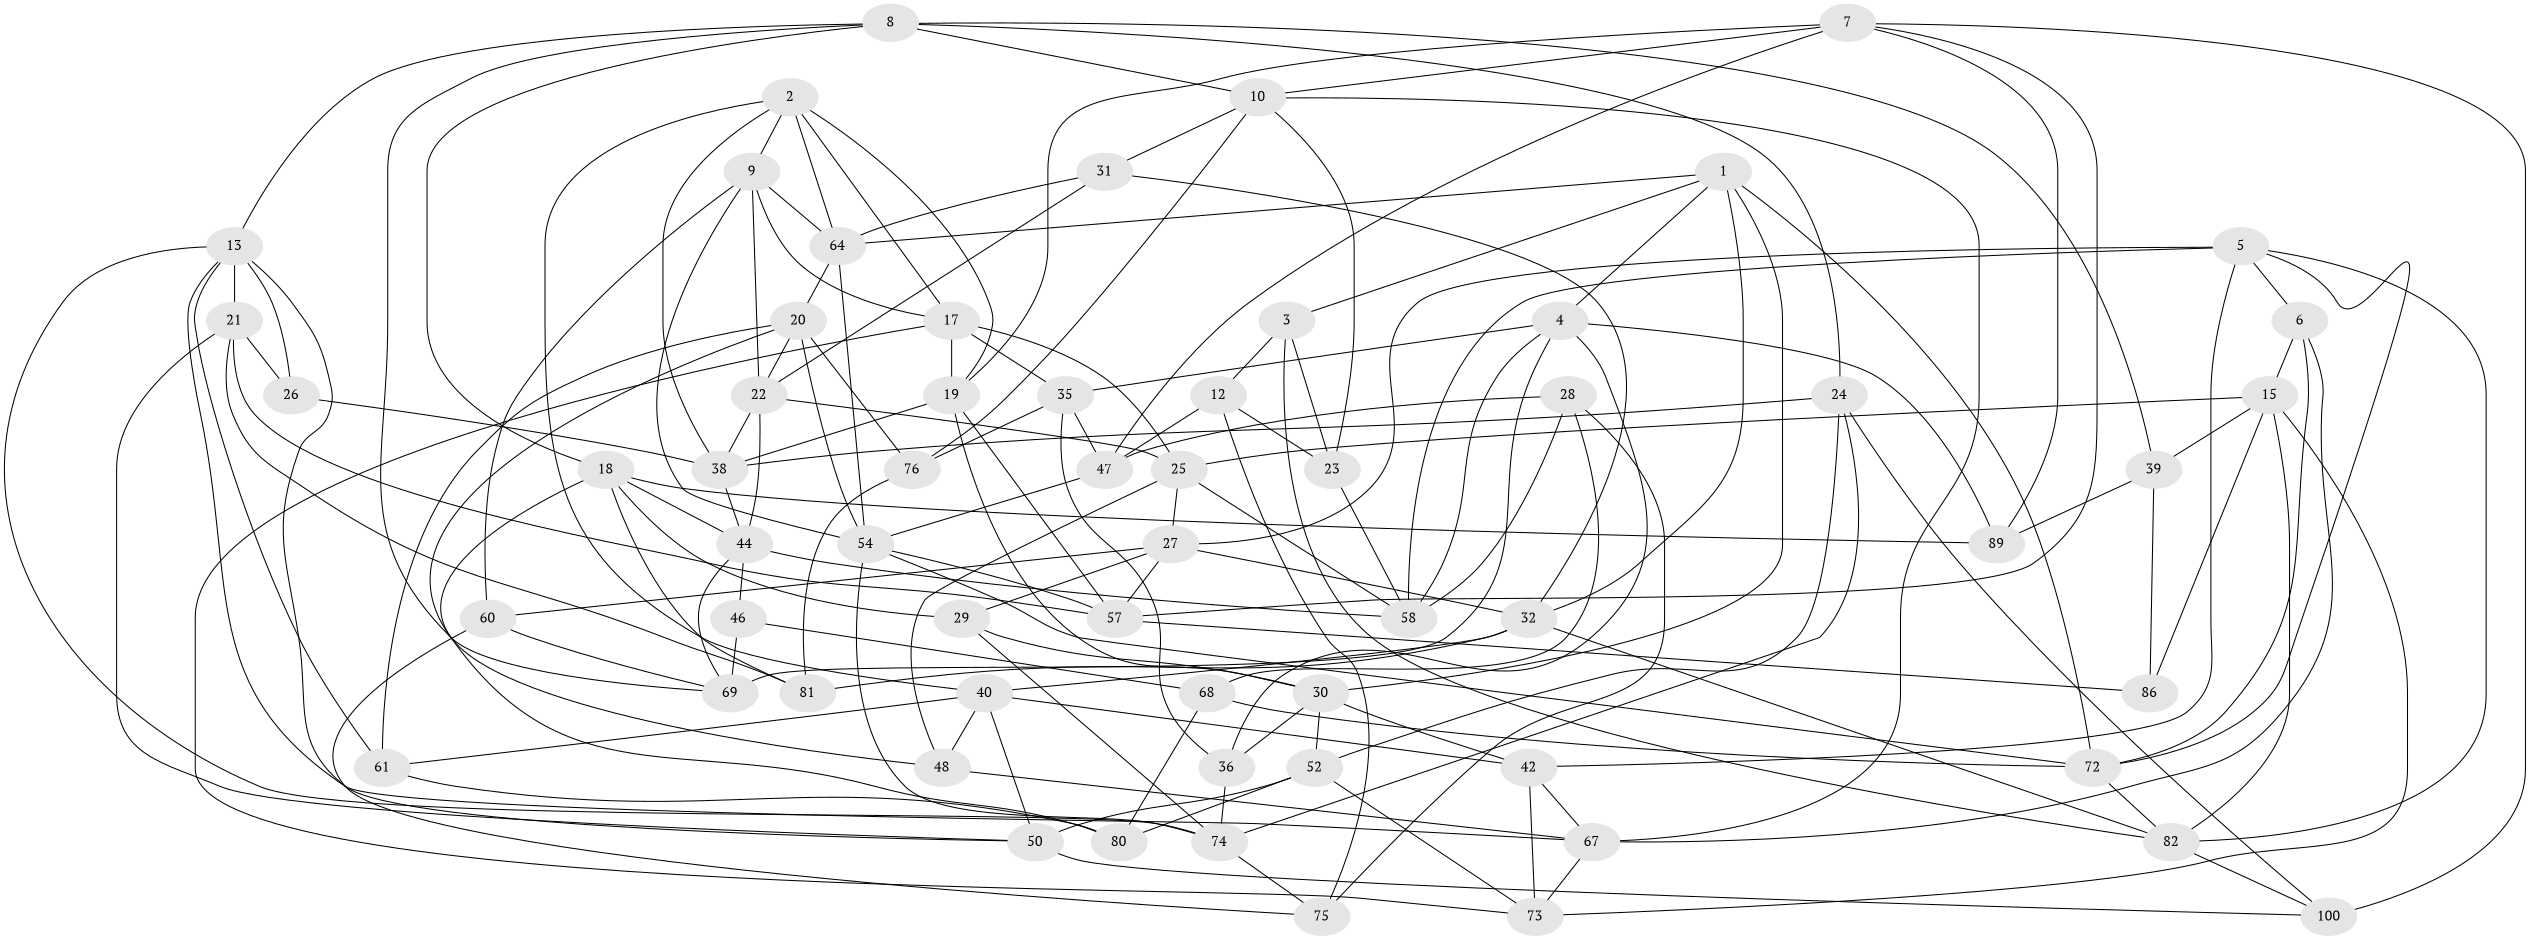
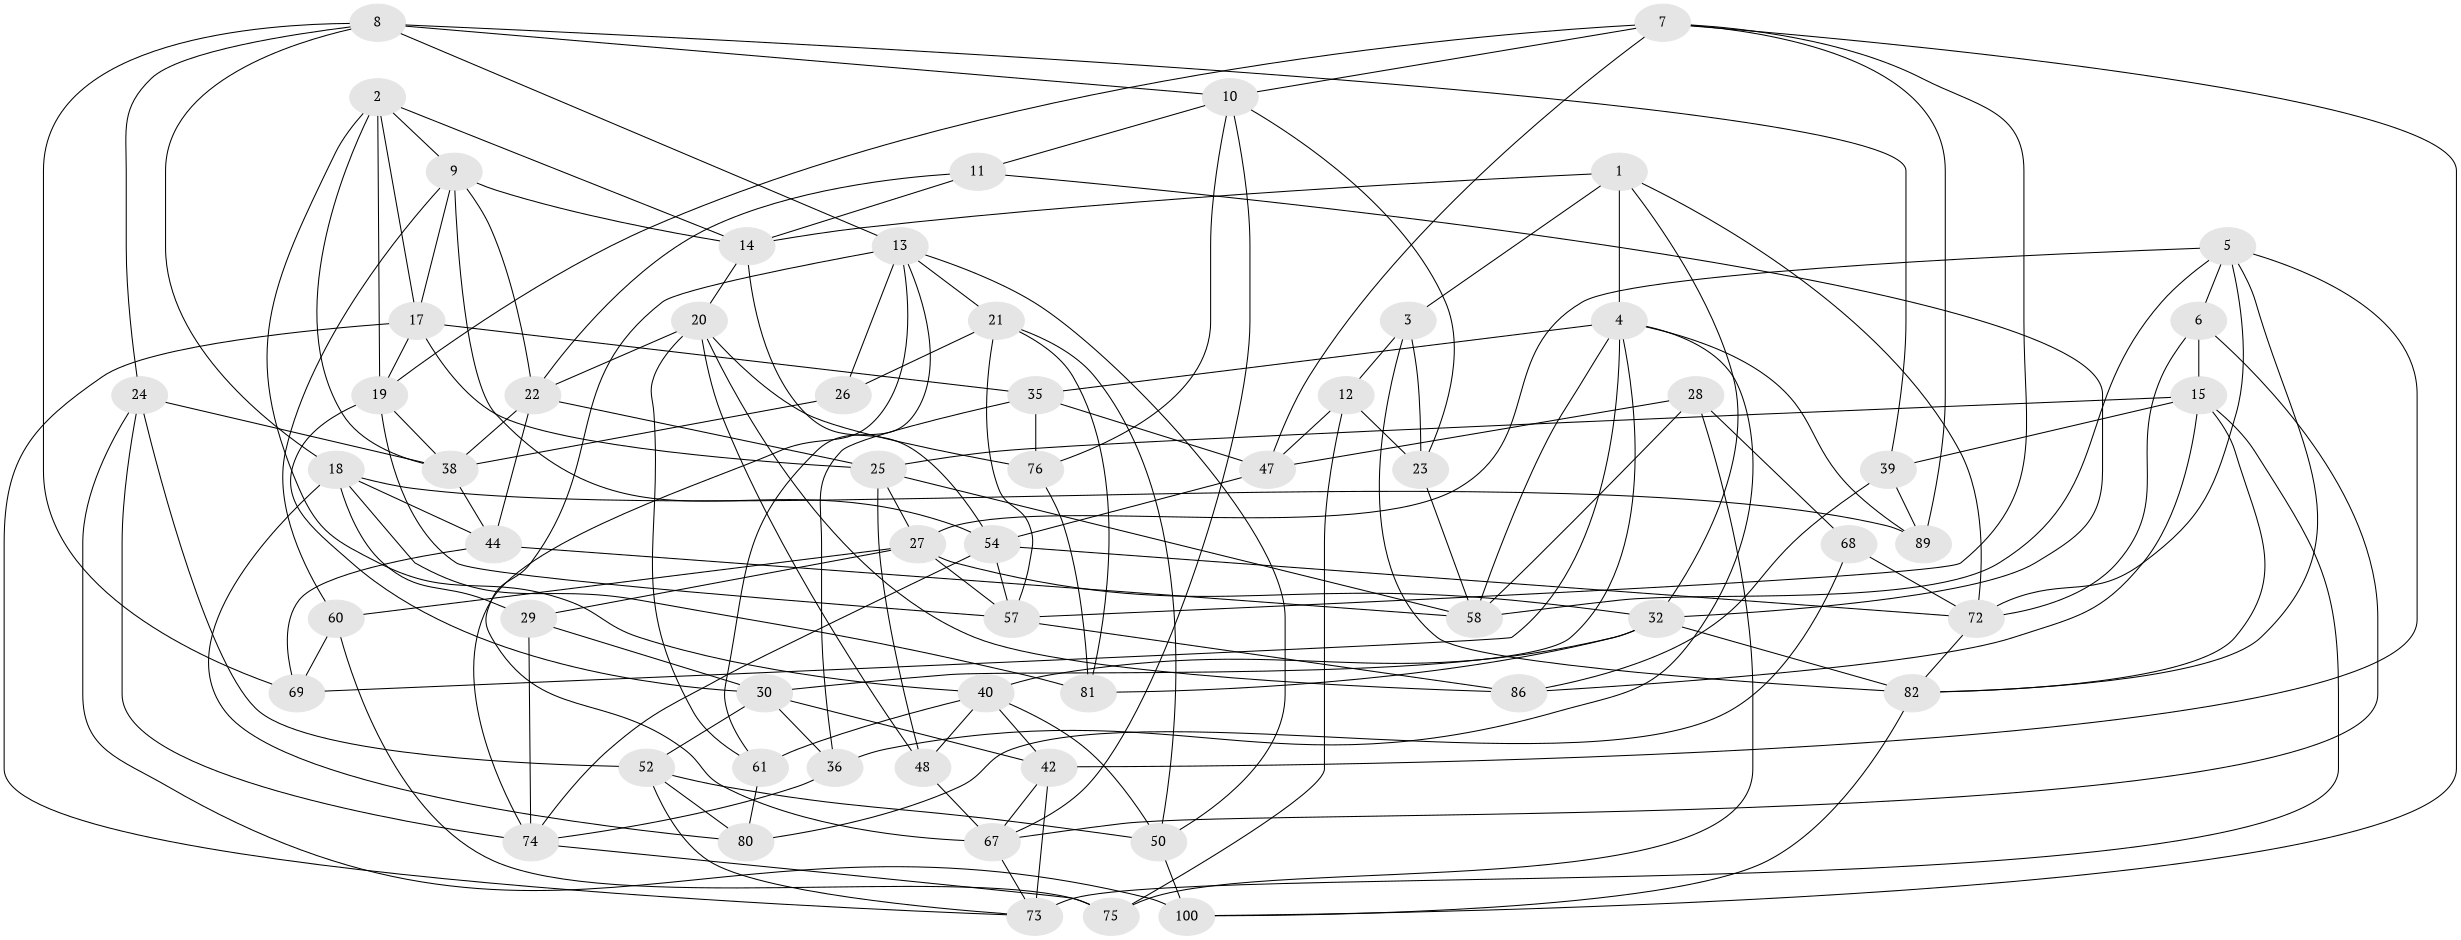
node "31": label "31" -> "11"
node "64": label "64" -> "14"
edge "20" -- "54": now "20" -- "86"
edge "1" -- "30": now "4" -- "30"
node "46": removed
